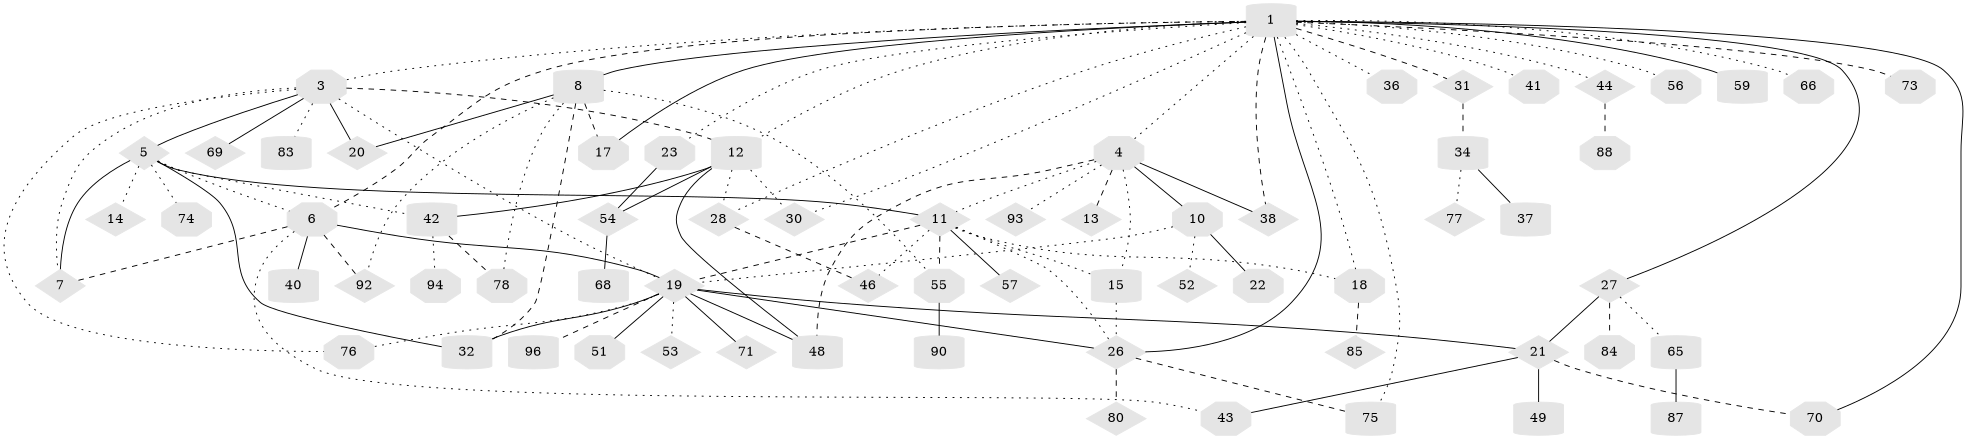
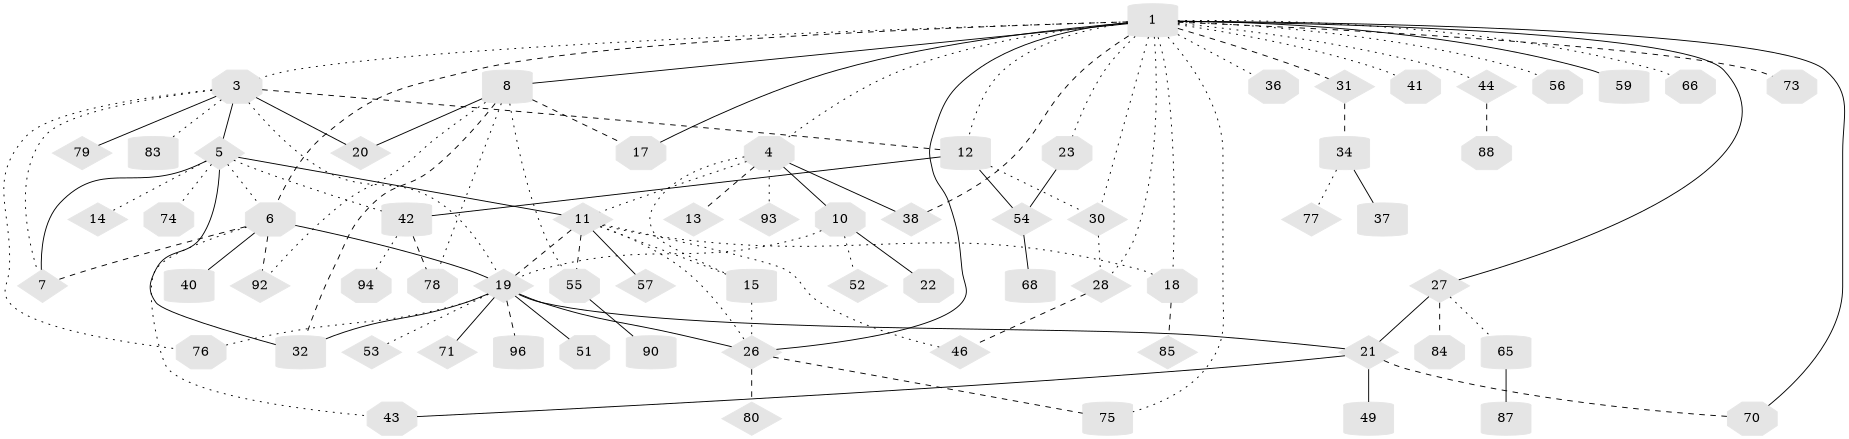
node "69": label "69" -> "79"
edge "12" -- "28": now "30" -- "28"
node "48": removed
